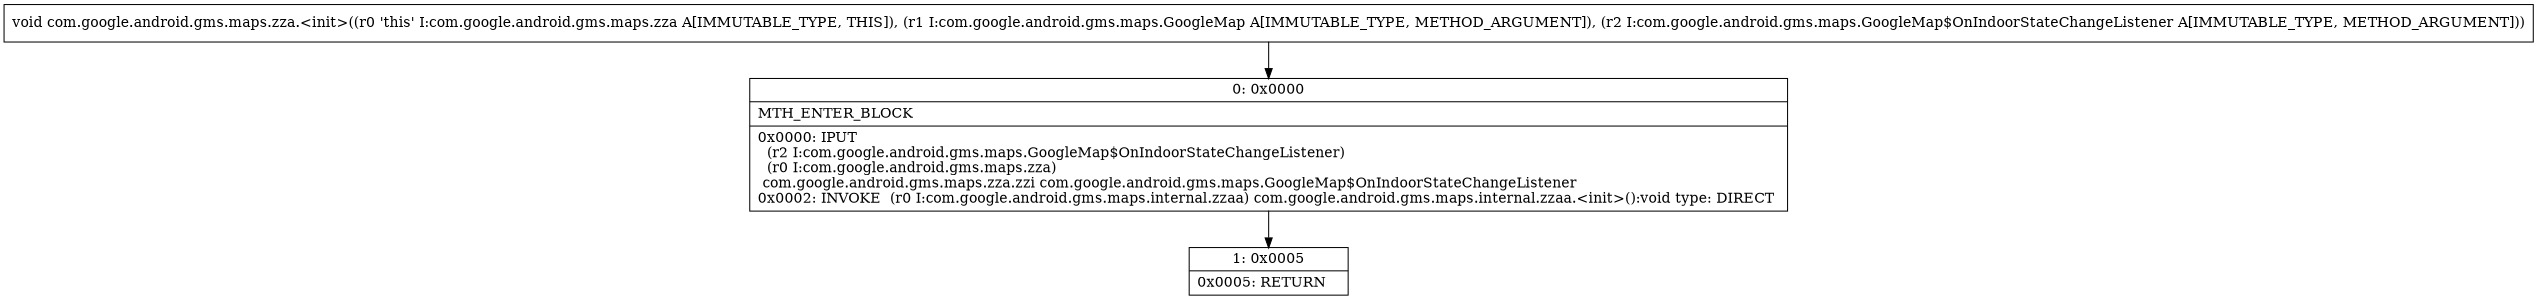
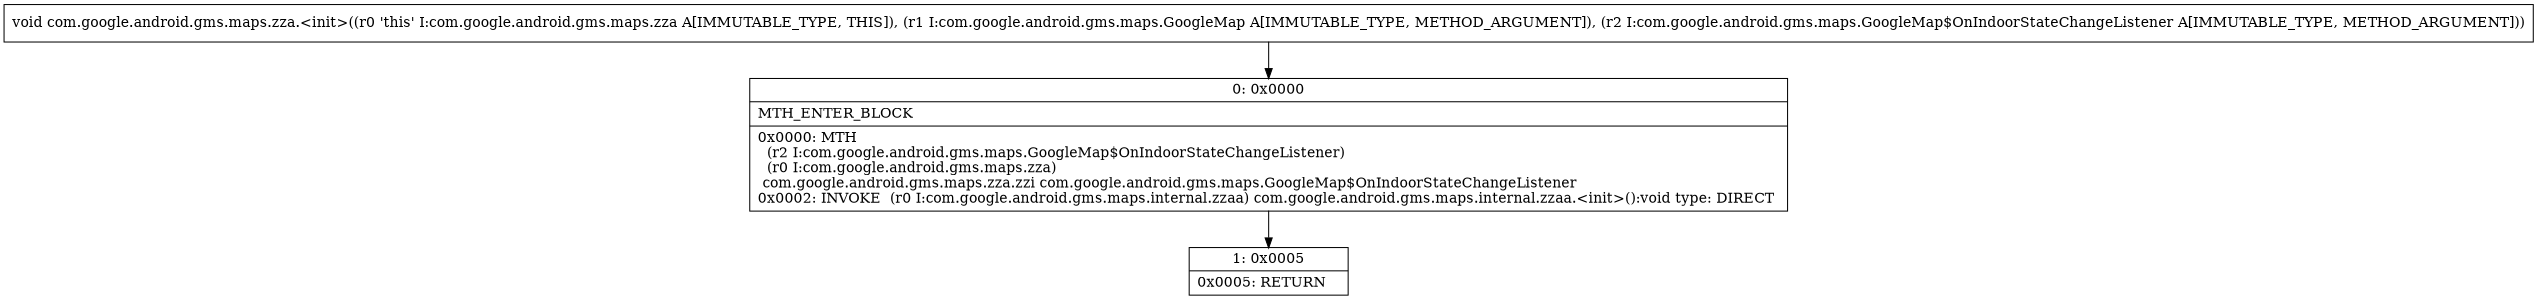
node "0: 0x0000": text "0x0000: IPUT" -> "0x0000: MTH"
